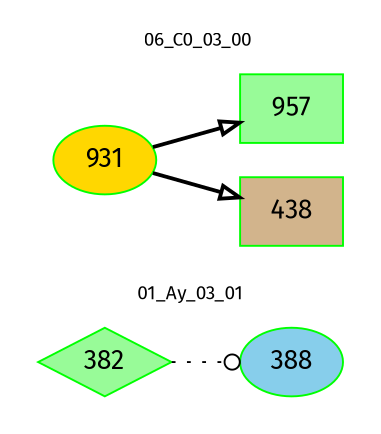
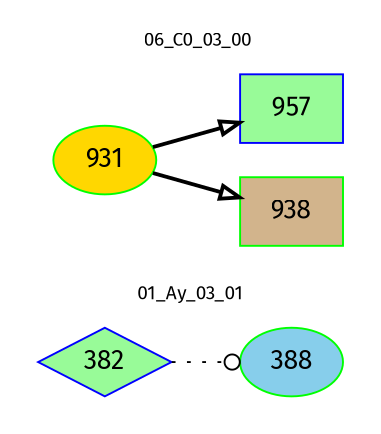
node "957": color green -> blue
node "438": label "438" -> "938"
node "382": color green -> blue
